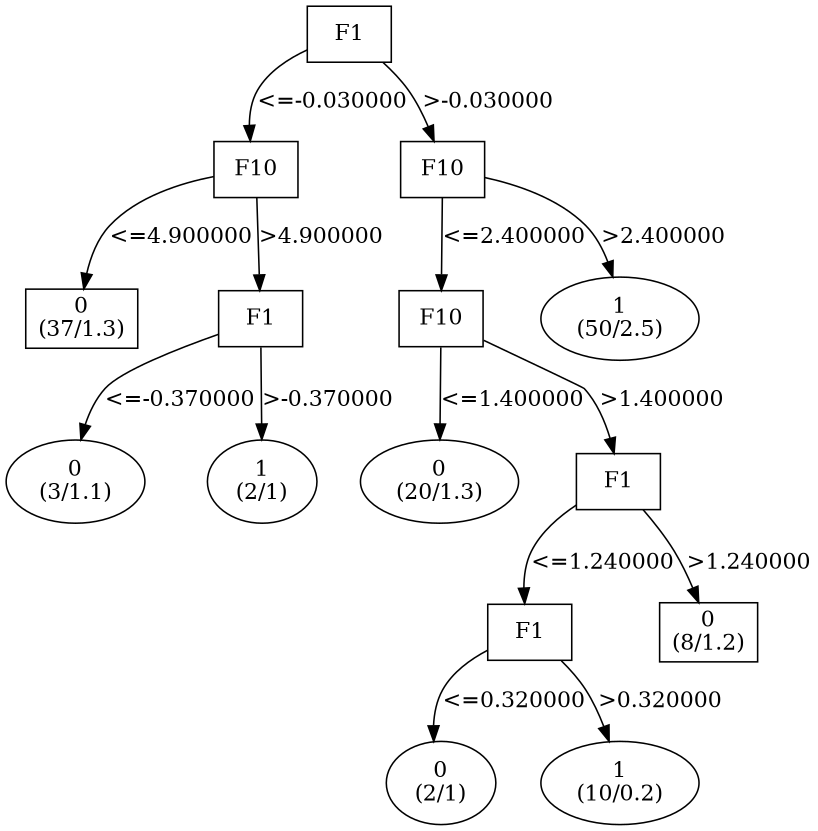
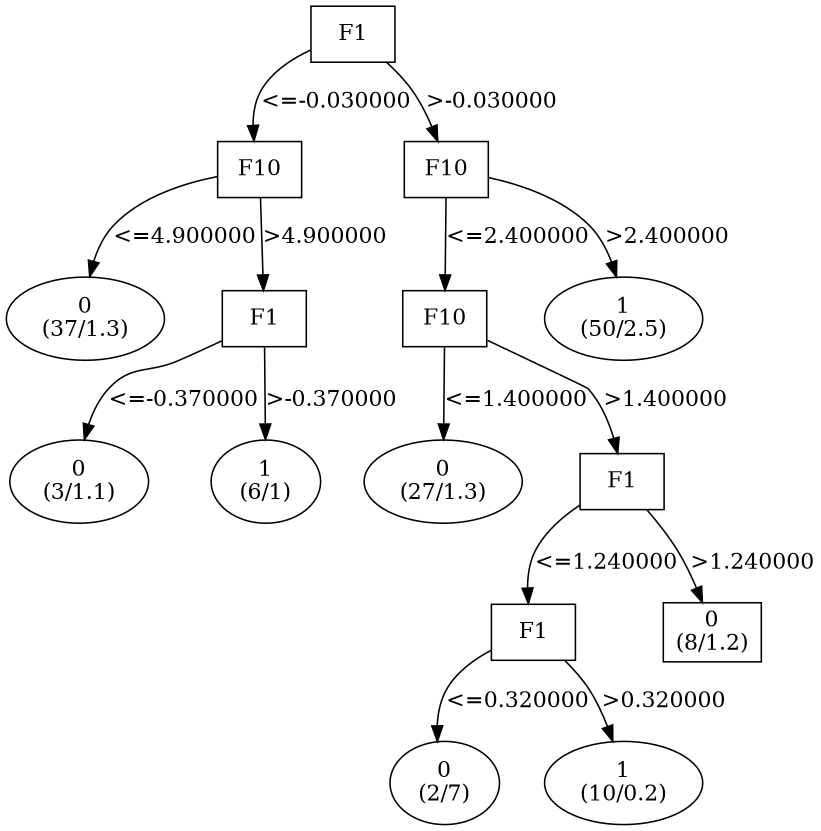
node "0 (37/1.3)": shape box -> ellipse
node "1 (2/1)": label "1 (2/1)" -> "1 (6/1)"
node "0 (20/1.3)": label "0 (20/1.3)" -> "0 (27/1.3)"
node "0 (2/1)": label "0 (2/1)" -> "0 (2/7)"
